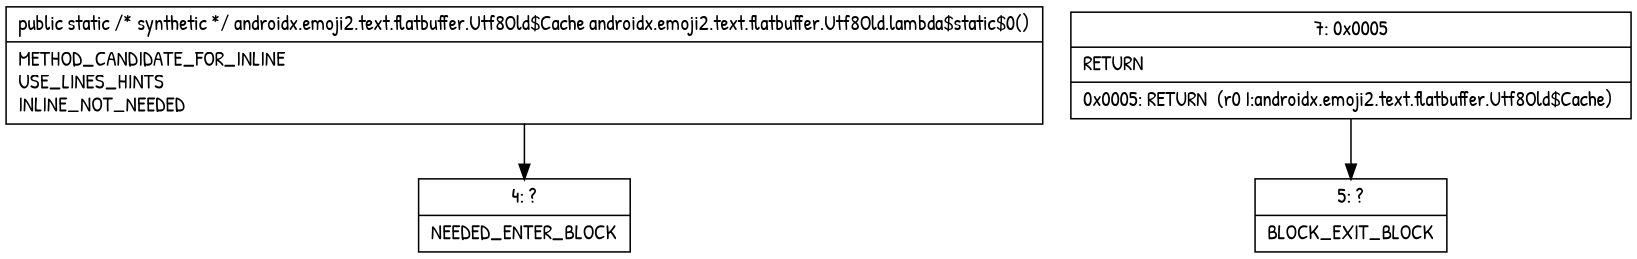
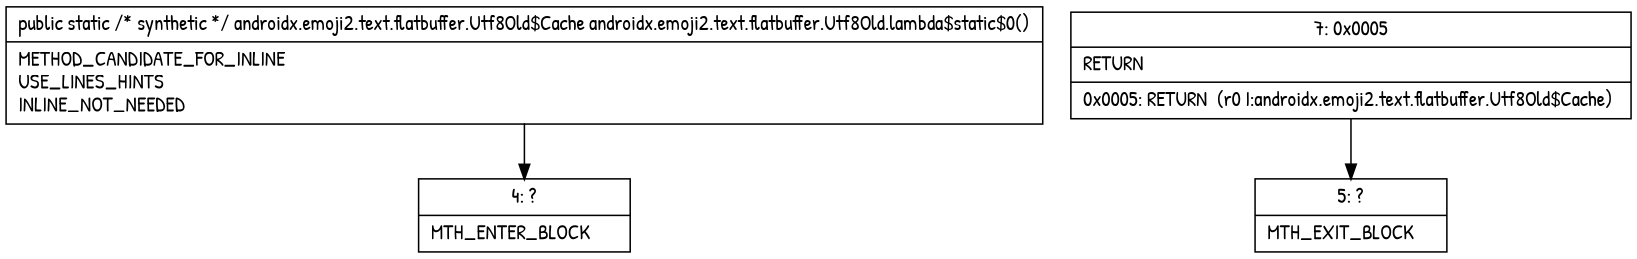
node "4: ?": text "NEEDED_ENTER_BLOCK" -> "MTH_ENTER_BLOCK"
node "5: ?": text "BLOCK_EXIT_BLOCK" -> "MTH_EXIT_BLOCK"
